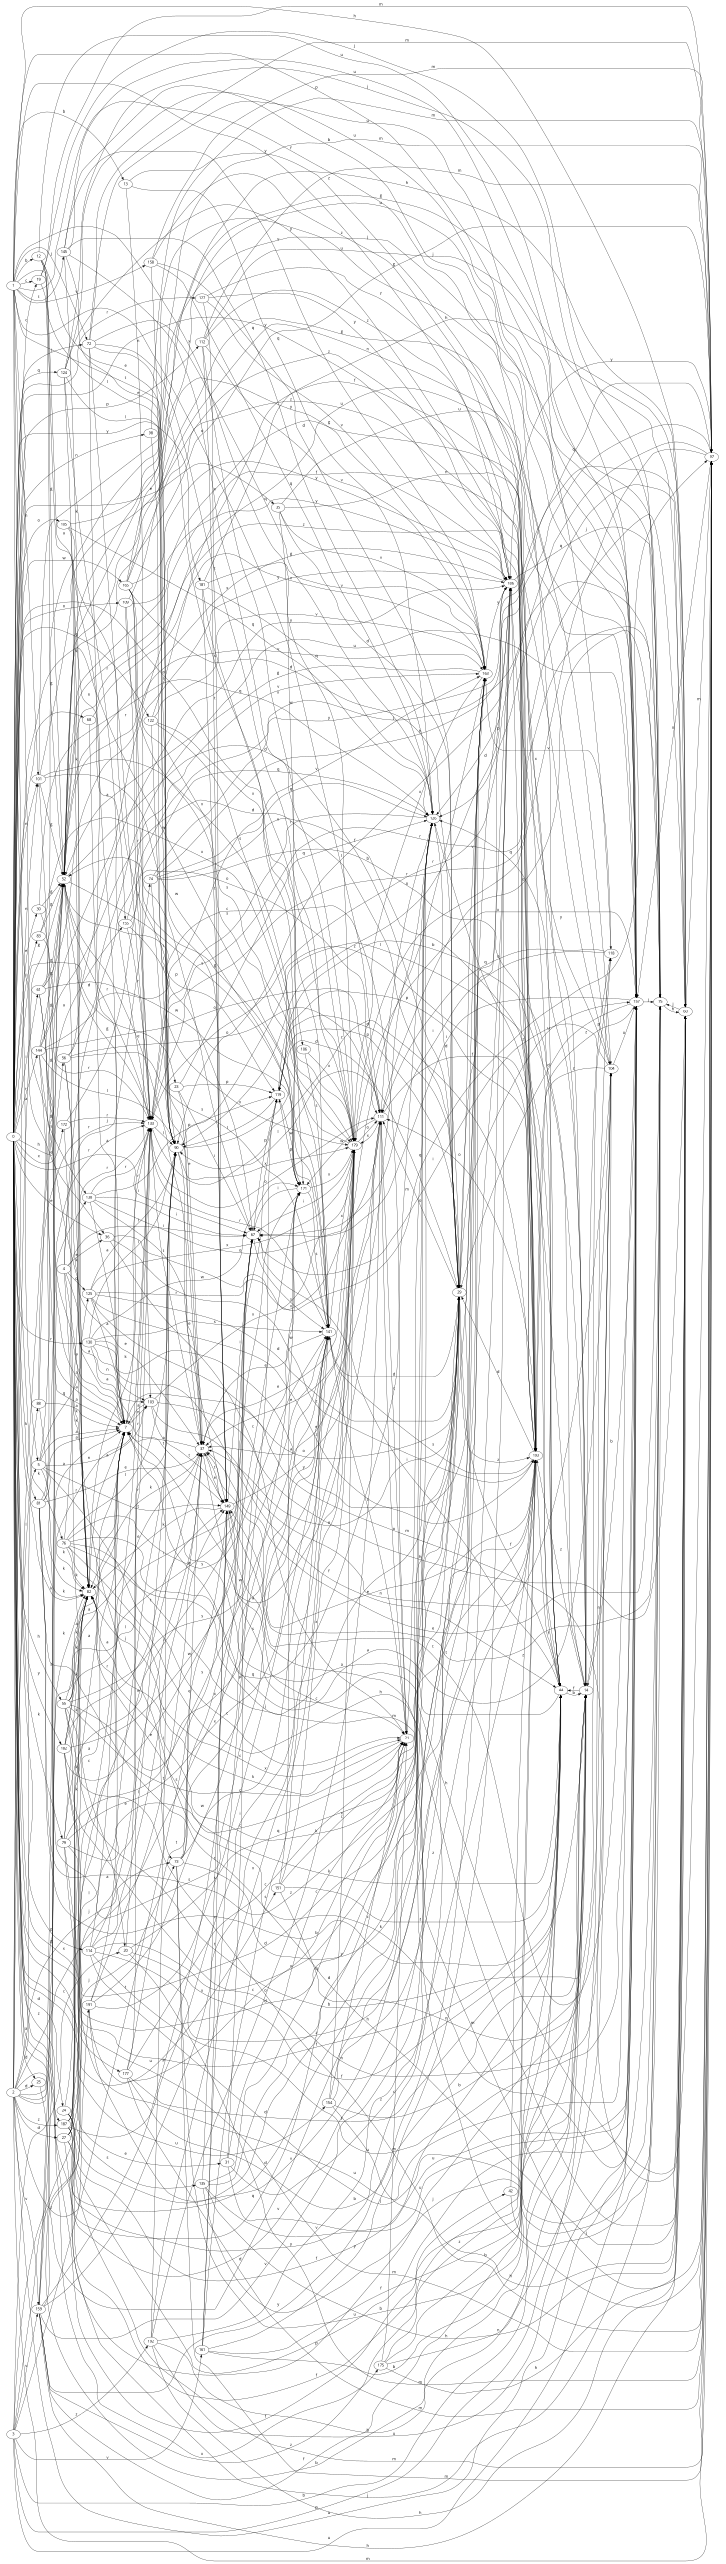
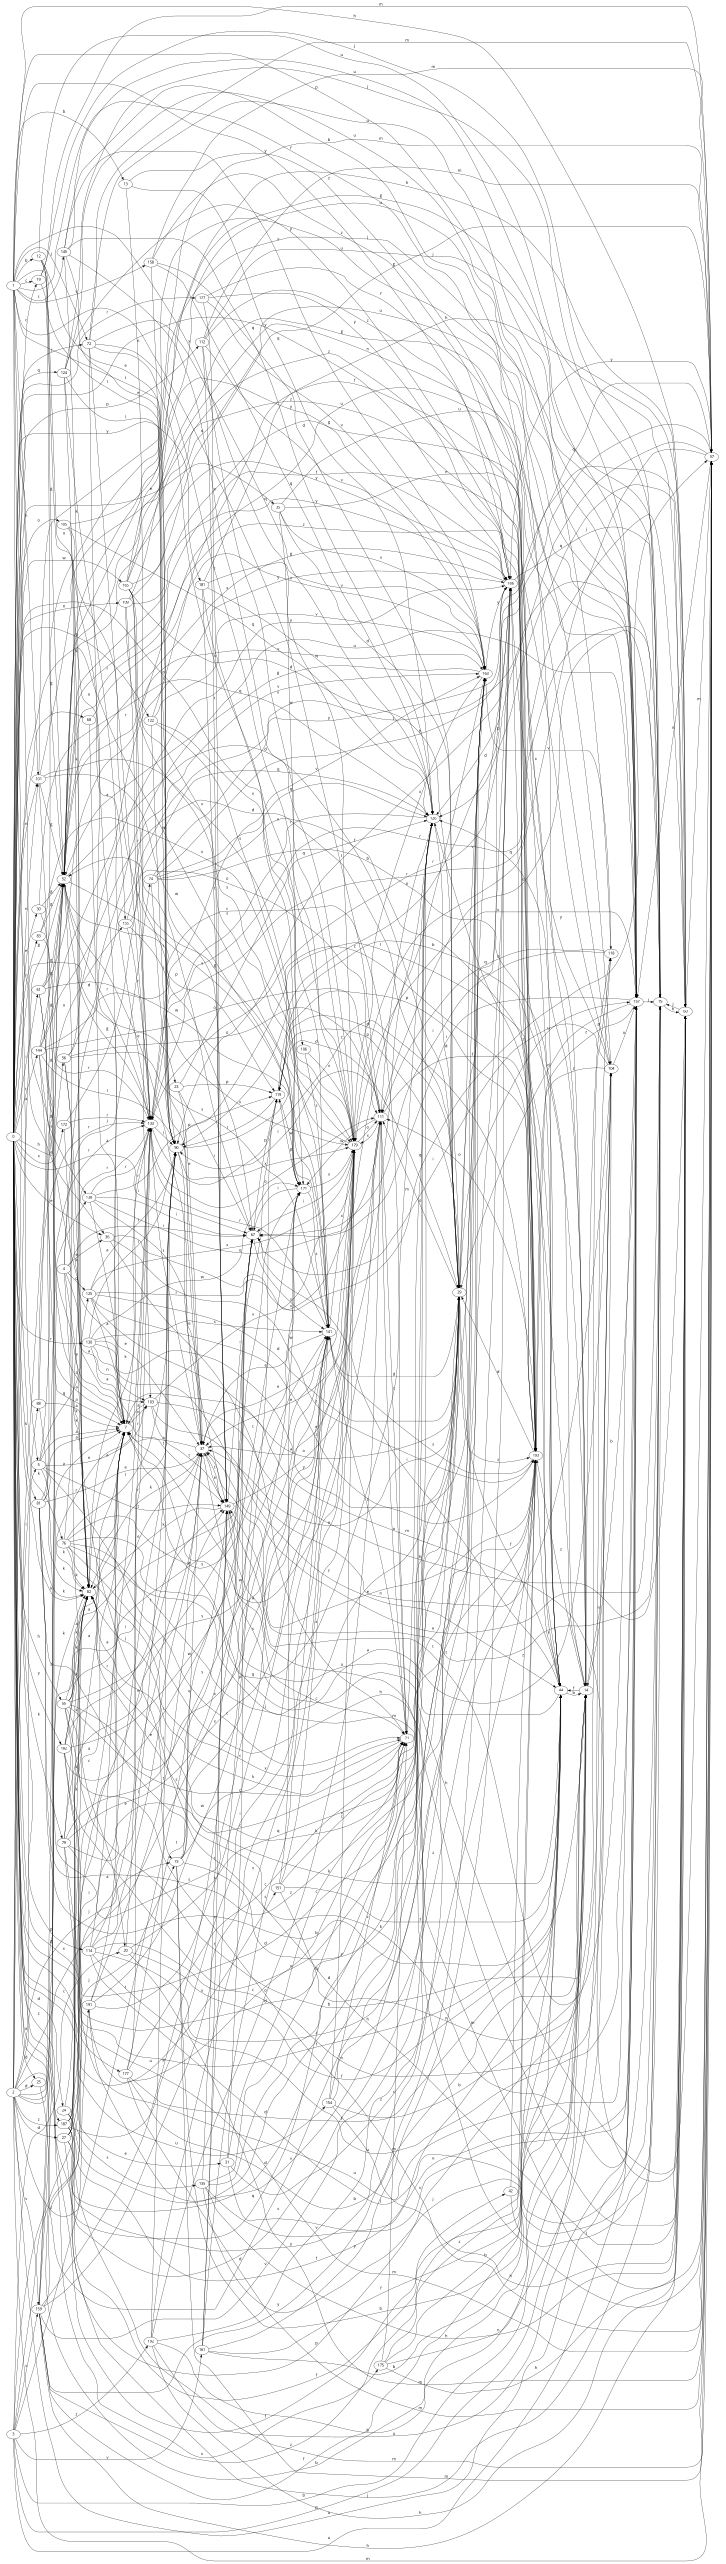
node "98": removed
edge "24" -> "157": now "109" -> "157"
